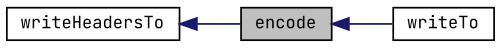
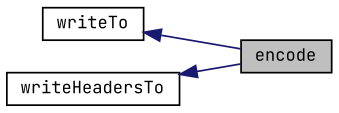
edge "writeTo" -> "encode": reversed
